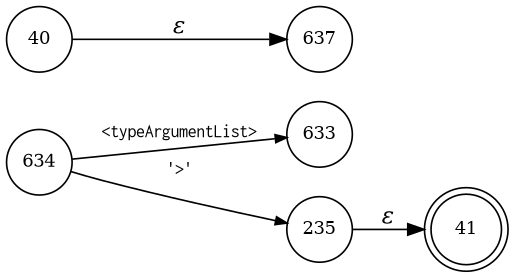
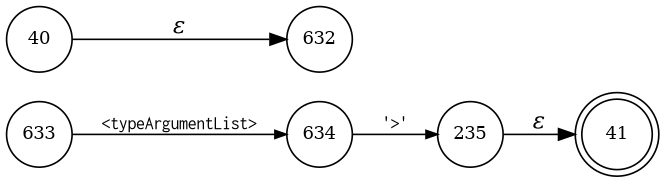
node "637": label "637" -> "632"
edge "634" -> "633": reversed
